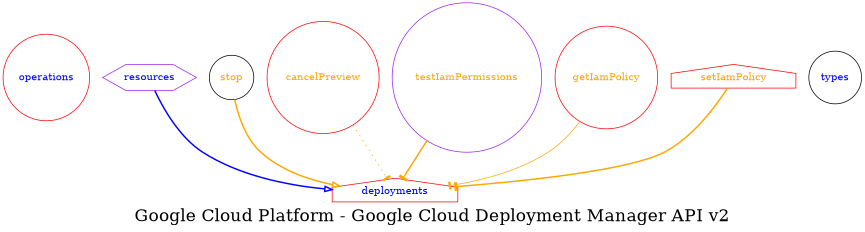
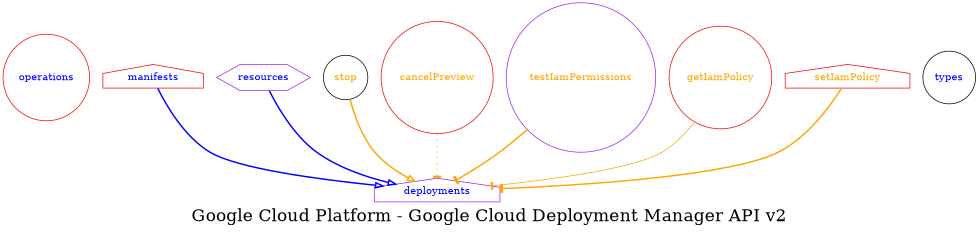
node "manifests": added
node "deployments": color red -> purple
